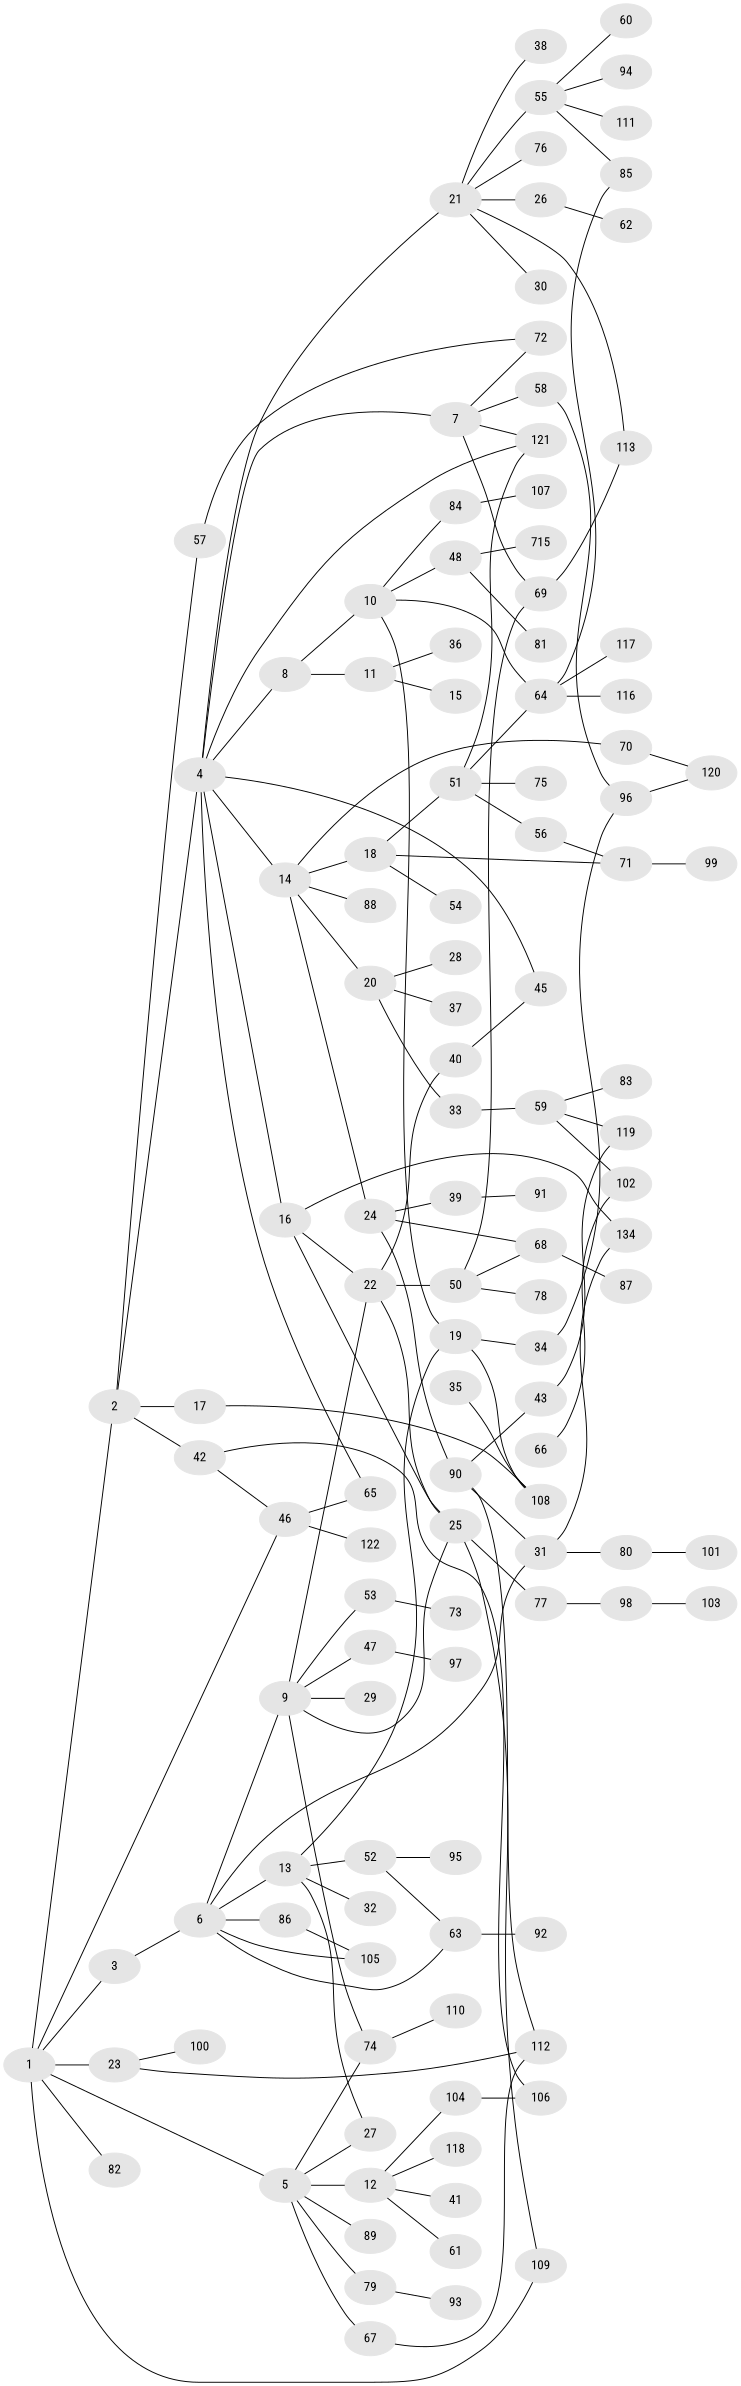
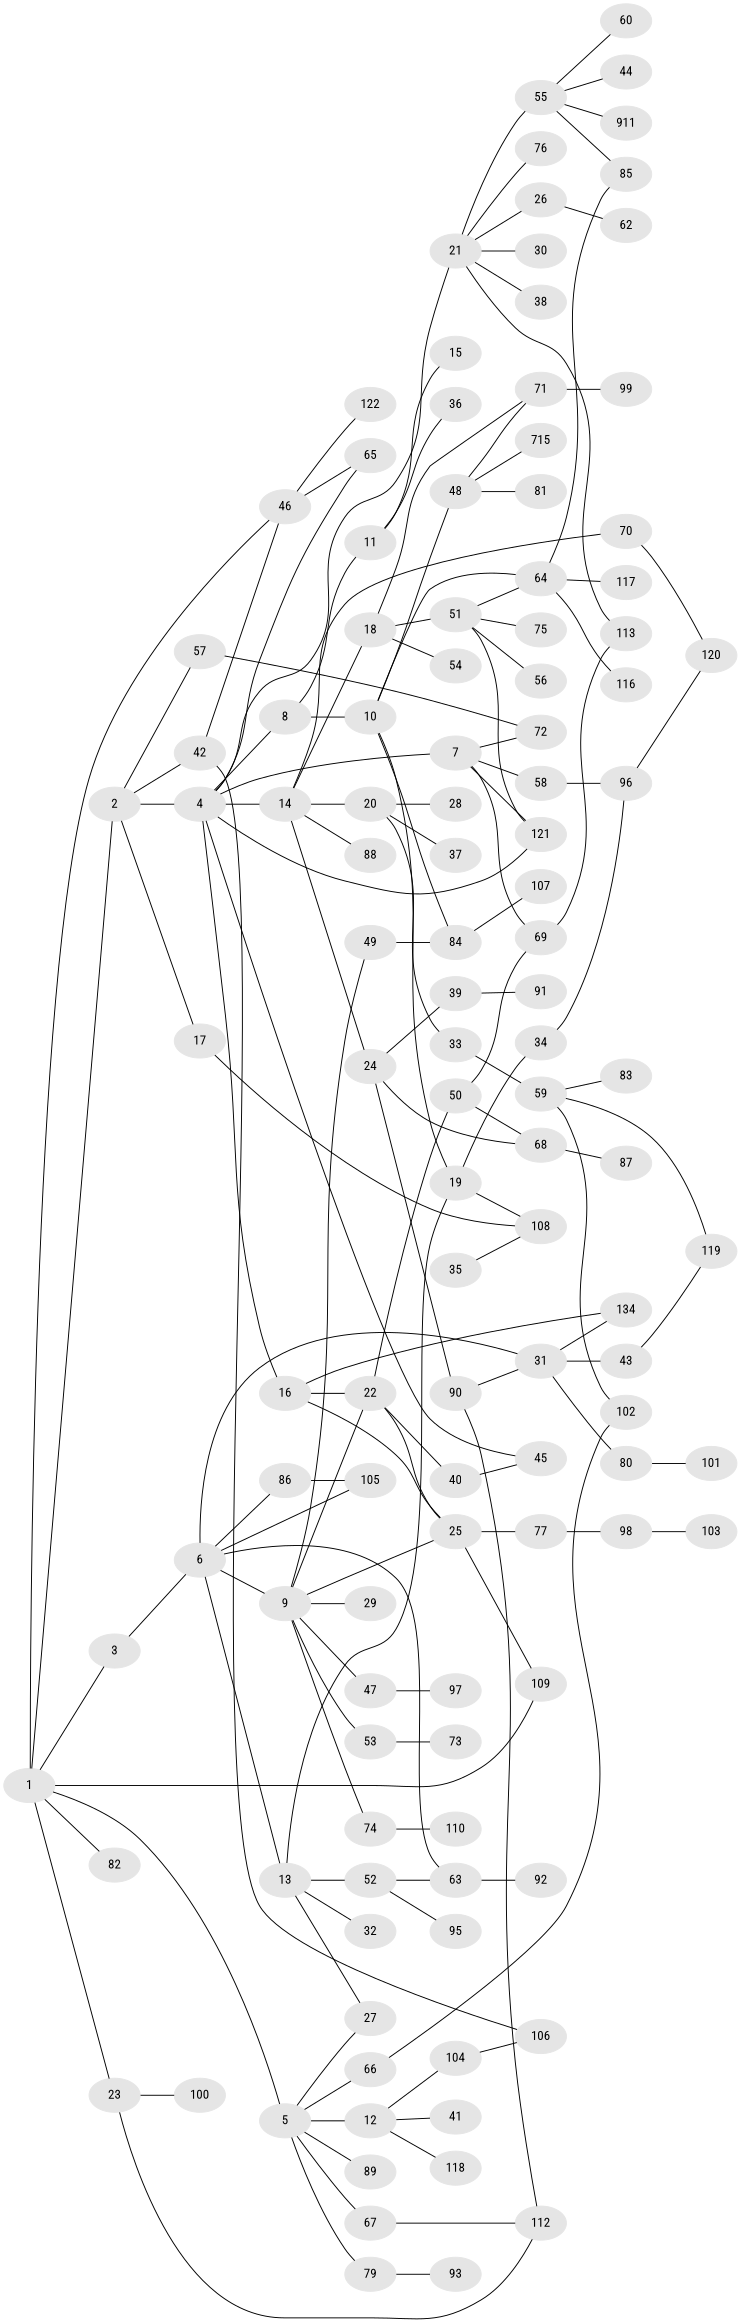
node "94": label "94" -> "44"
node "111": label "111" -> "911"
edge "56" -- "71": now "48" -- "71"
node "49": added
node "78": removed
edge "43" -- "90": now "43" -- "31"
edge "74" -- "5": now "66" -- "5"
node "61": removed
